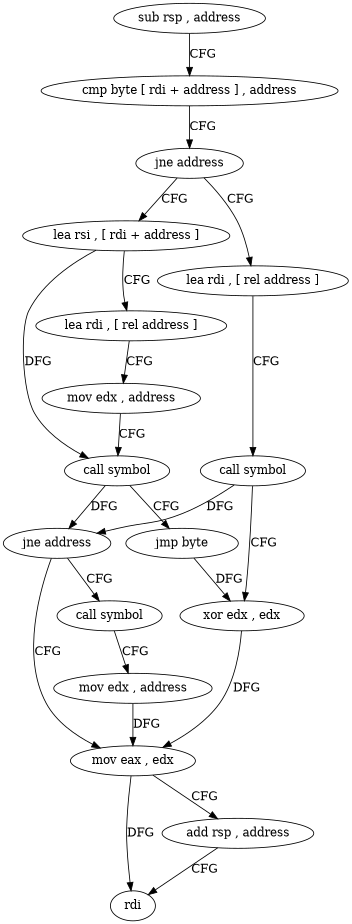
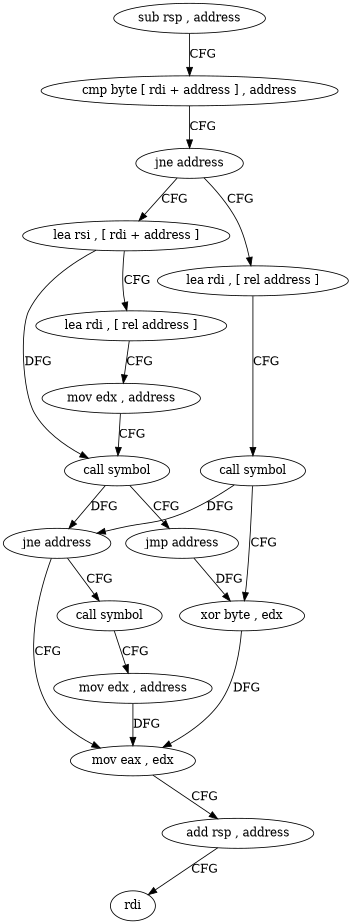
node "jmp byte": label "jmp byte" -> "jmp address"
node "xor edx , edx": label "xor edx , edx" -> "xor byte , edx"
edge "mov eax , edx" -> "rdi": removed, label "DFG"
